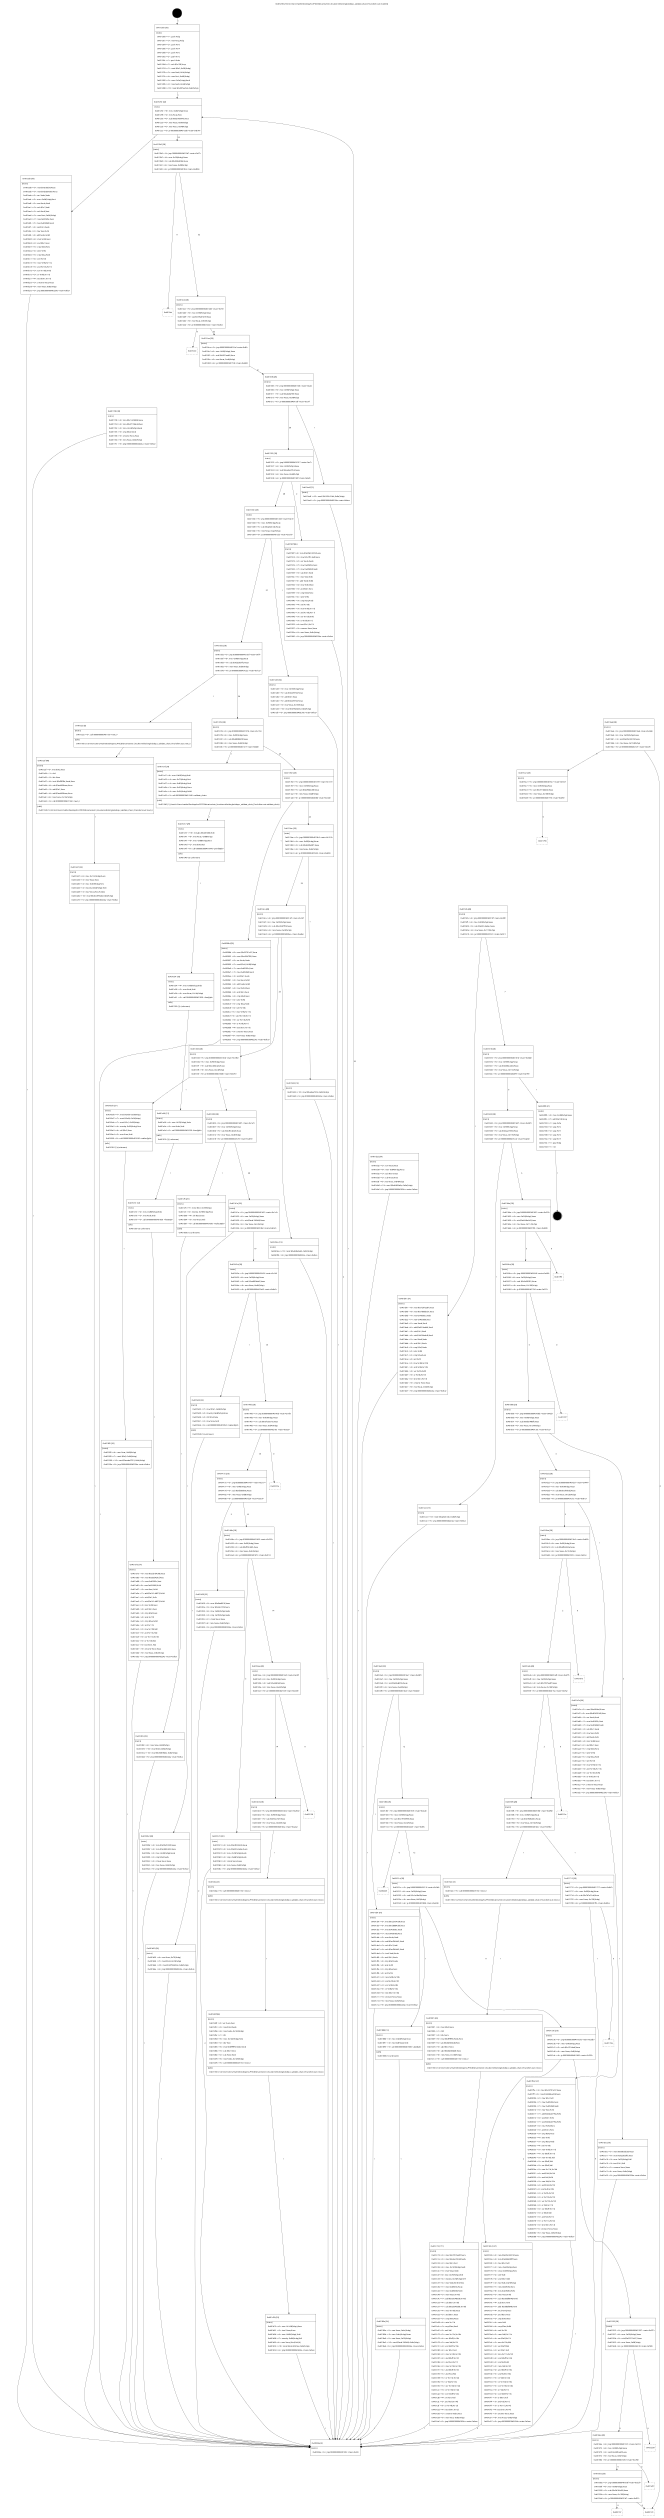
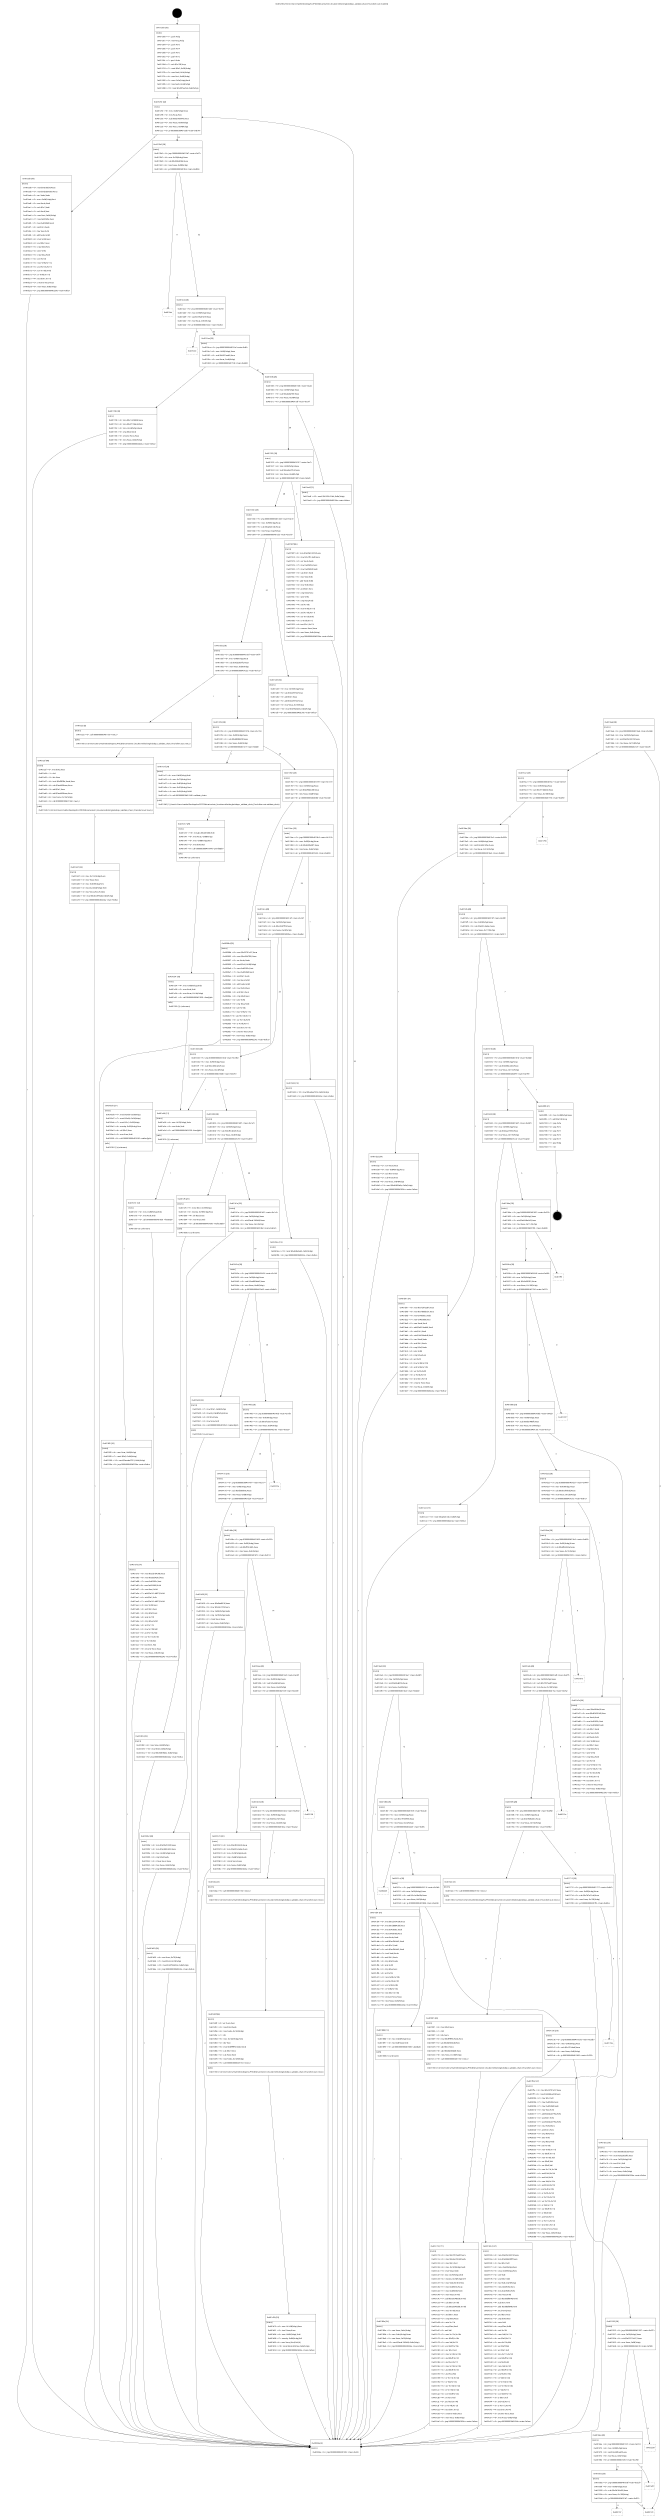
edge "0x4012ea [28]" -> "0x401738 [30]": added, label "1"
node "0x4015de [28]": added
edge "0x4013e6 [28]" -> "0x4018d0 [37]": now "0x4013e6 [28]" -> "0x401e66 [12]"
